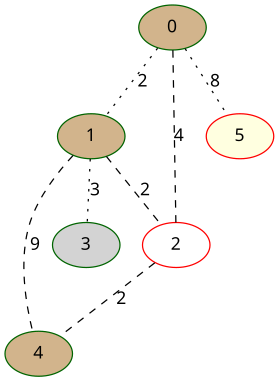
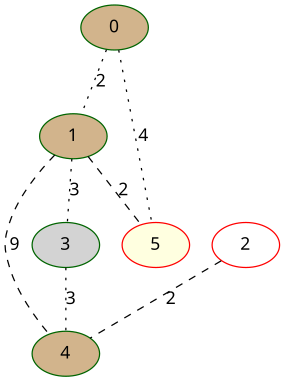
edge "0" -- "5": label "8" -> "4"
edge "0" -- "2": removed, label "4"
edge "1" -- "2": now "1" -- "5"
edge "3" -- "4": added, label "3"
